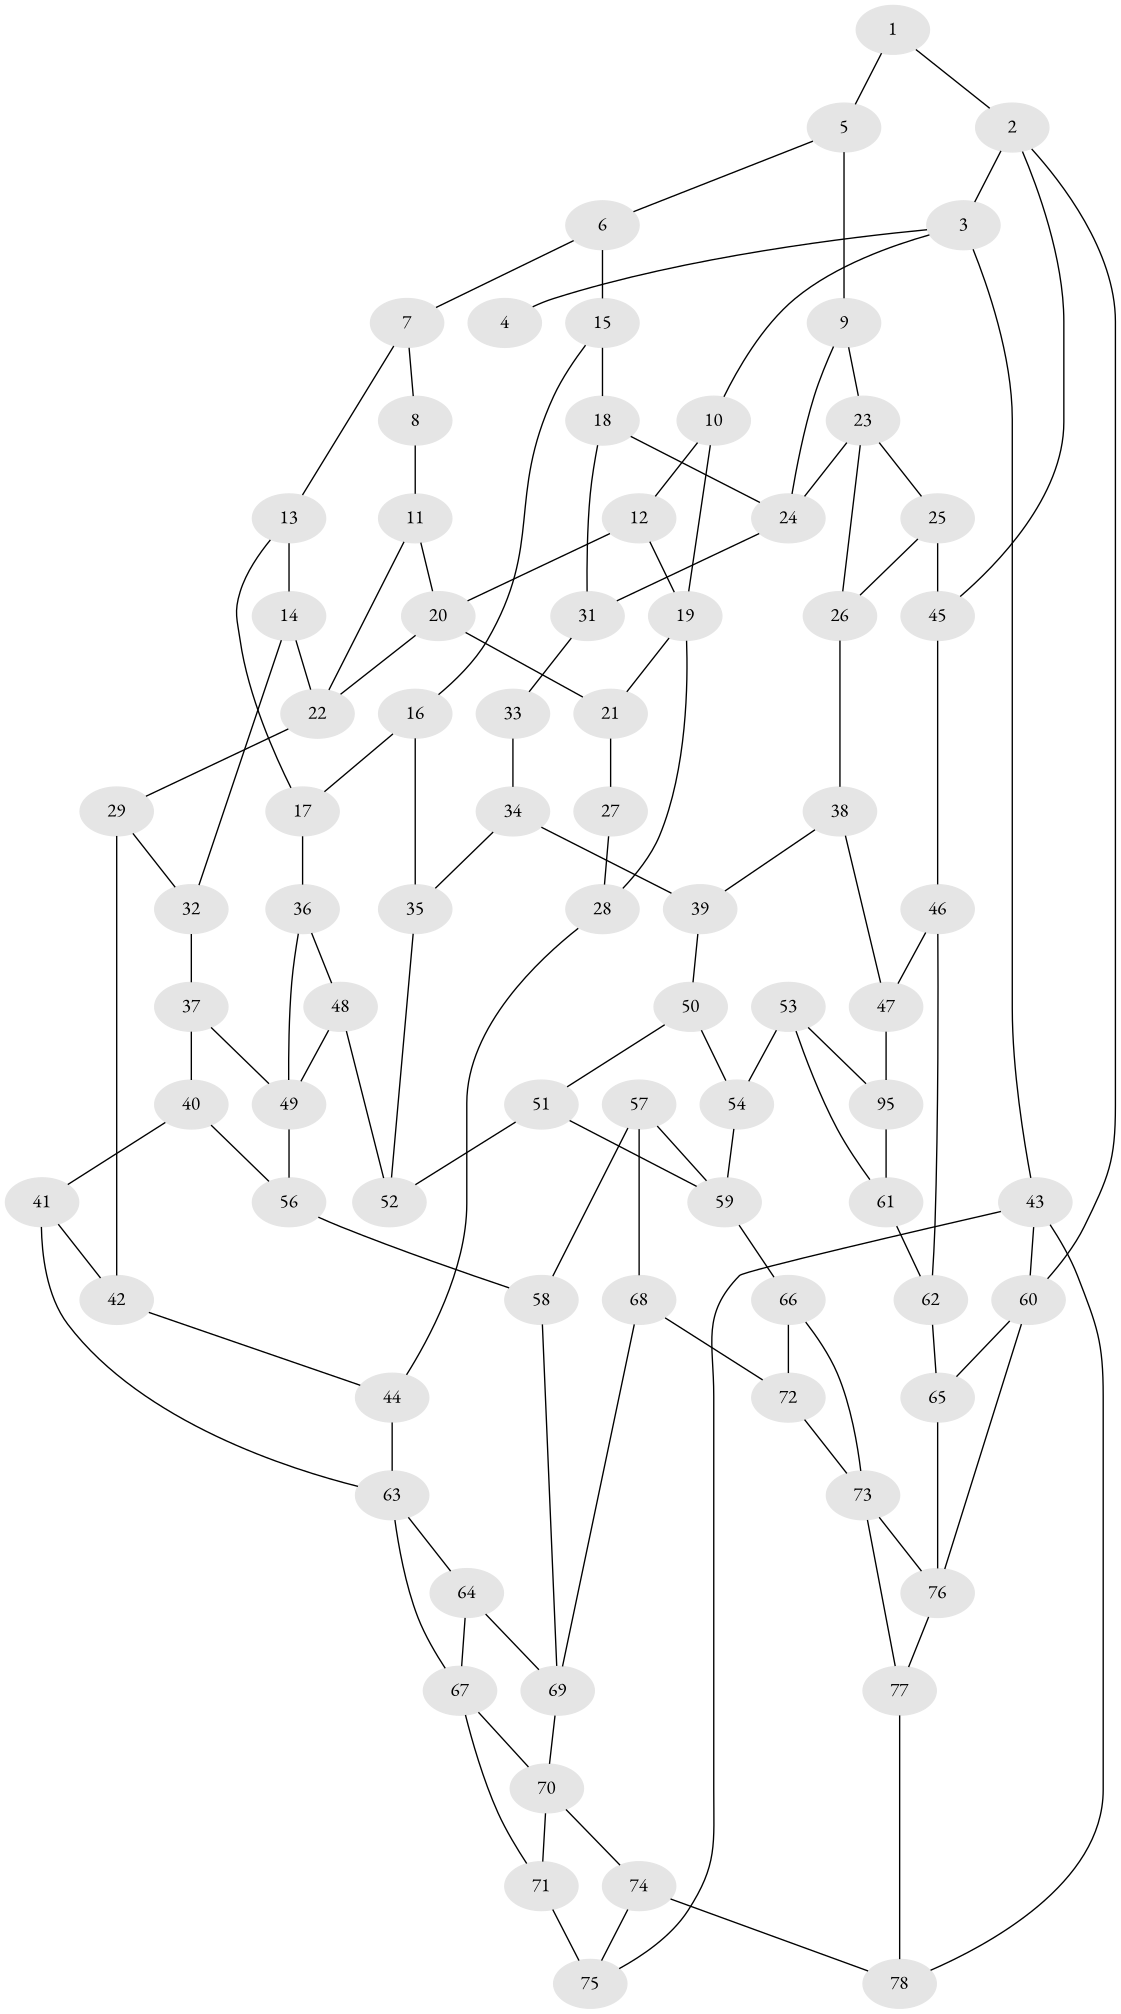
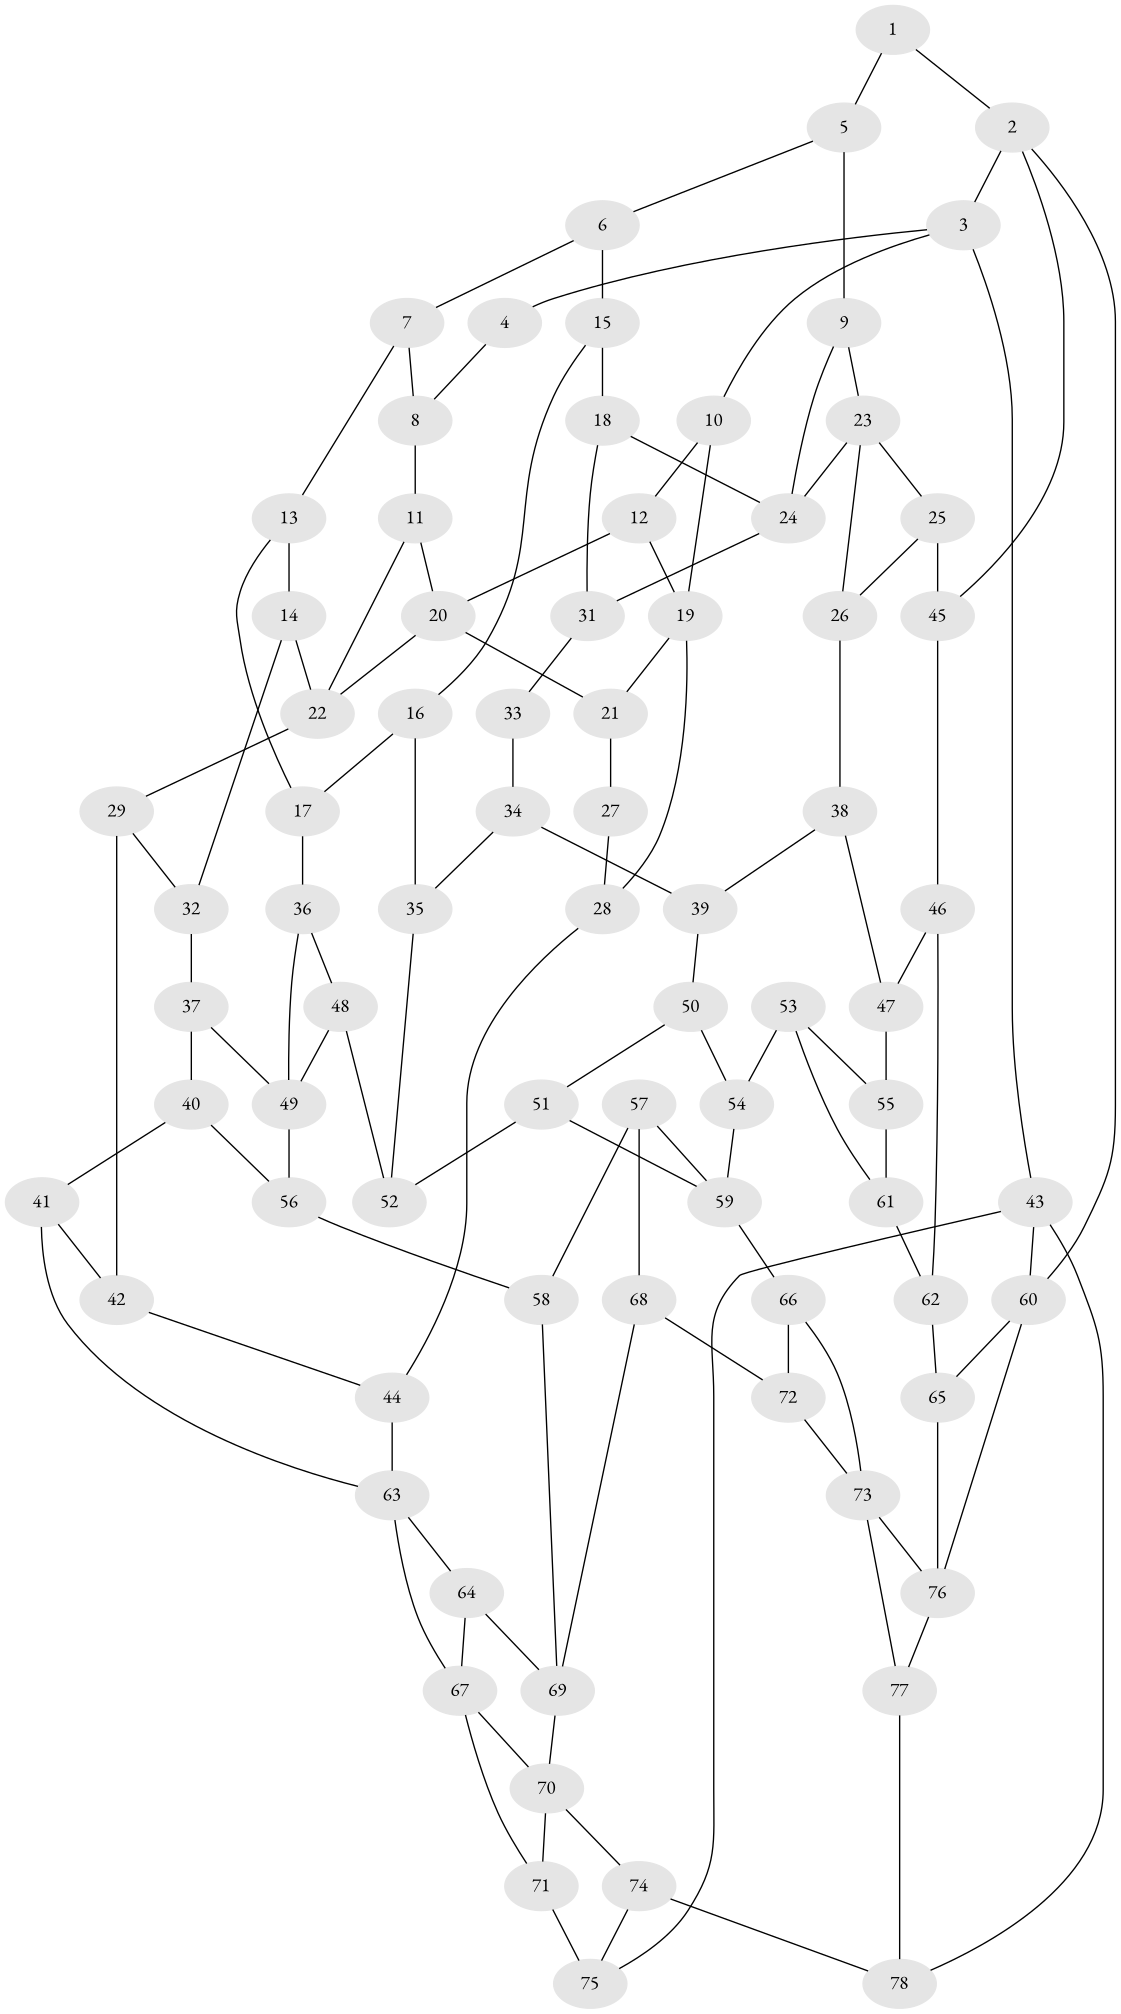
edge "4" -- "8": added
node "95": label "95" -> "55"
